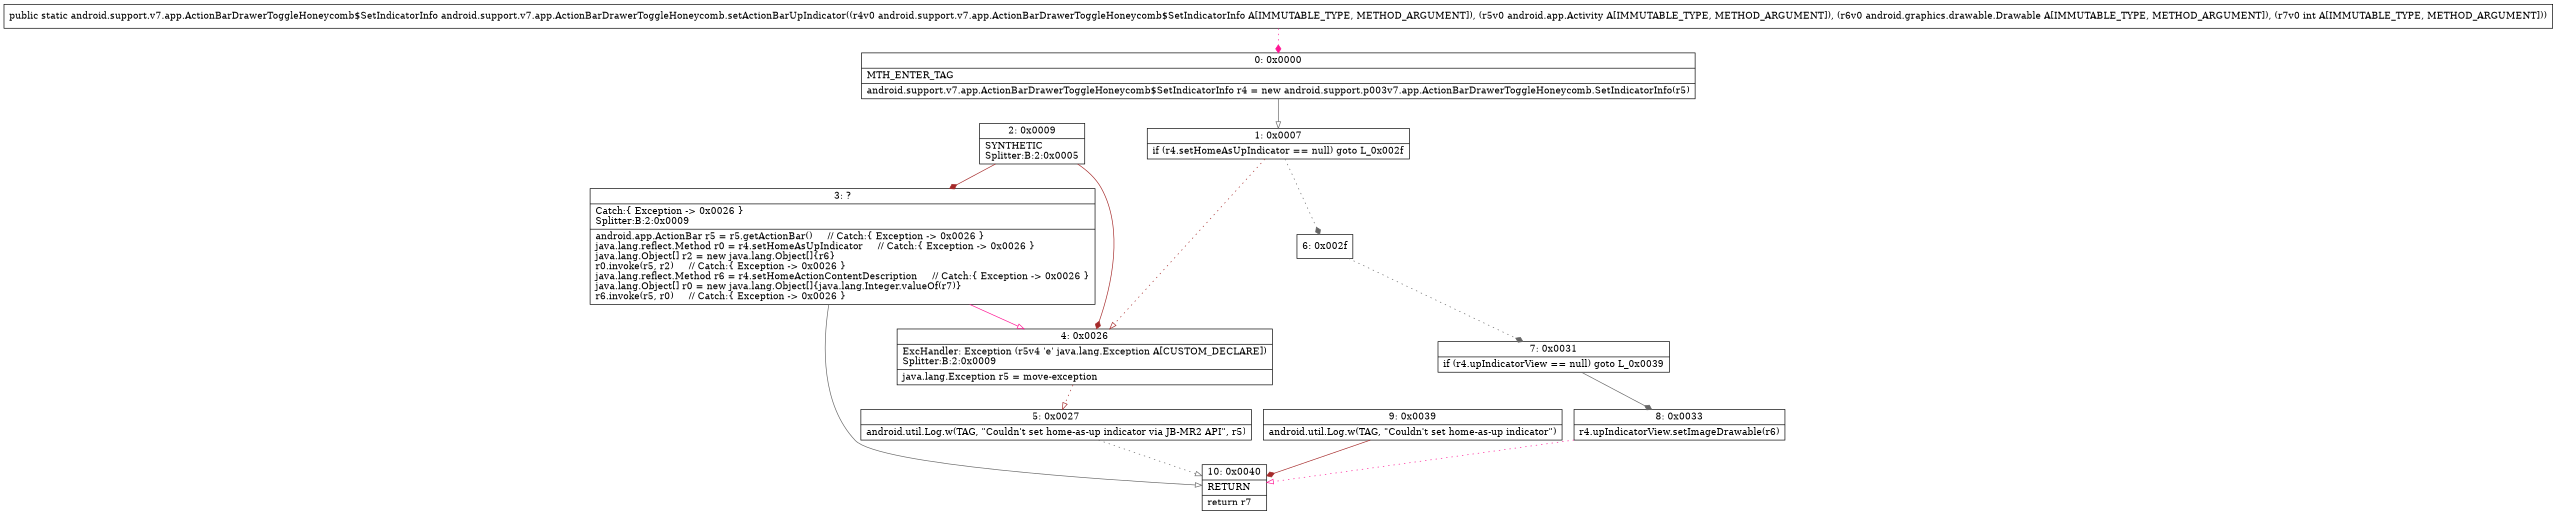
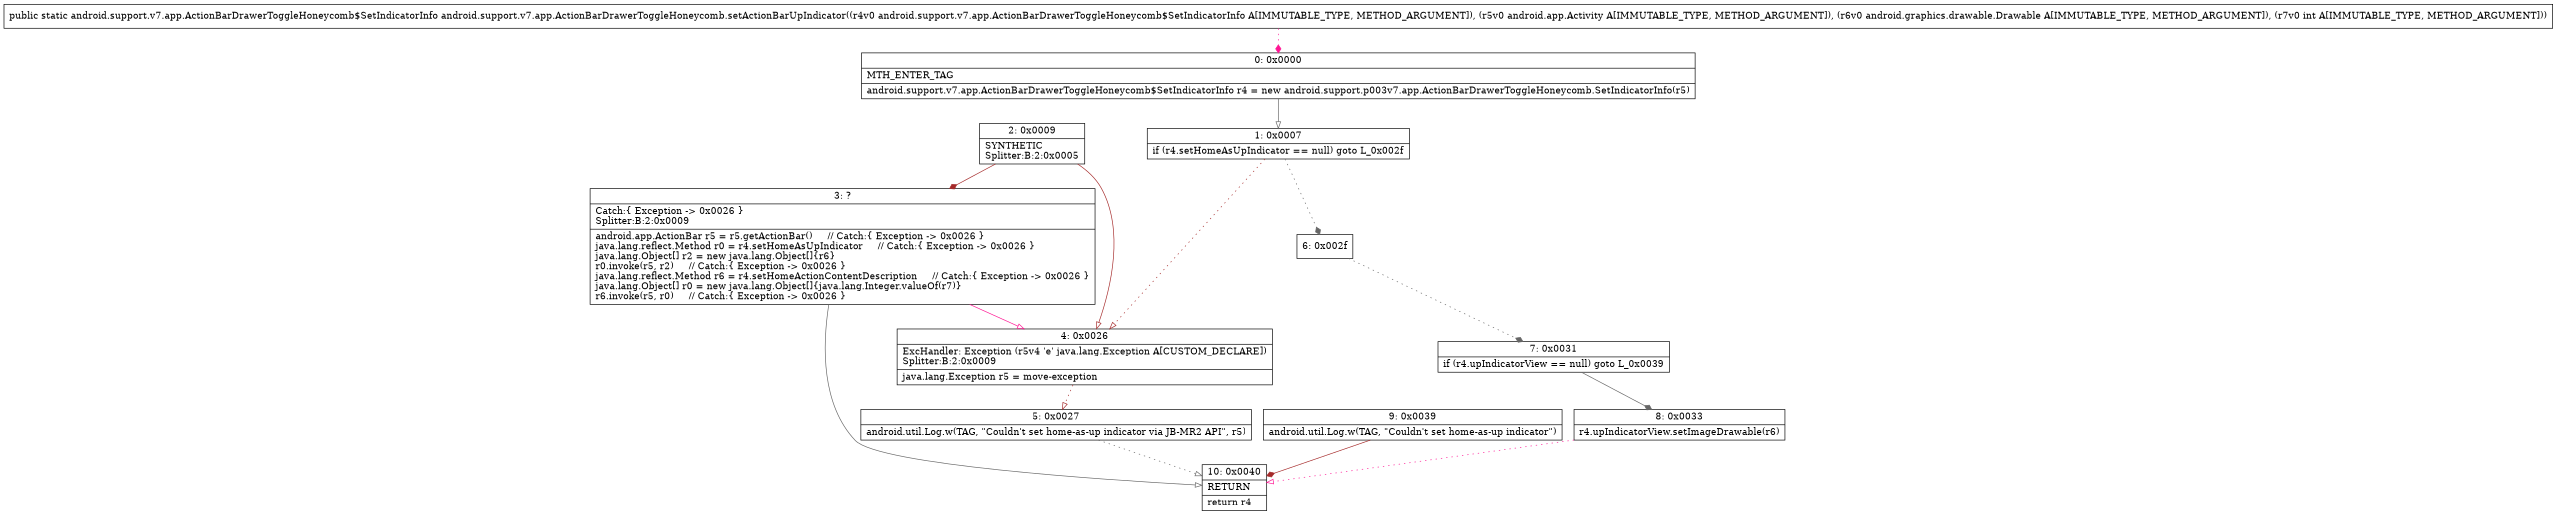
edge "2: 0x0009" -> "4: 0x0026": arrowhead diamond -> onormal
node "10: 0x0040": text "return r7" -> "return r4"
